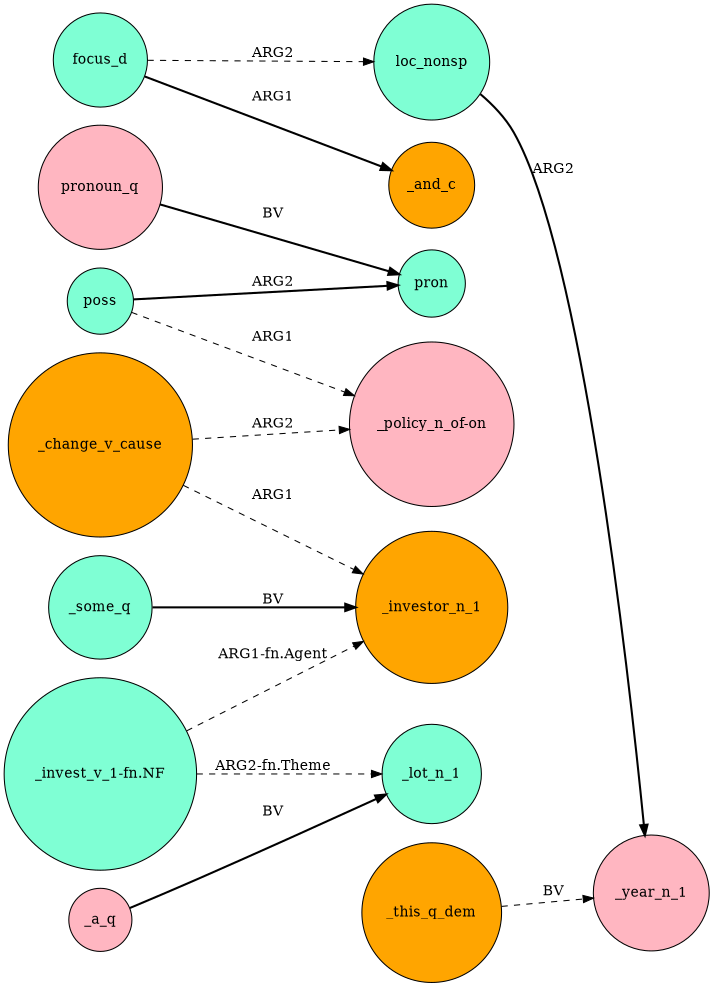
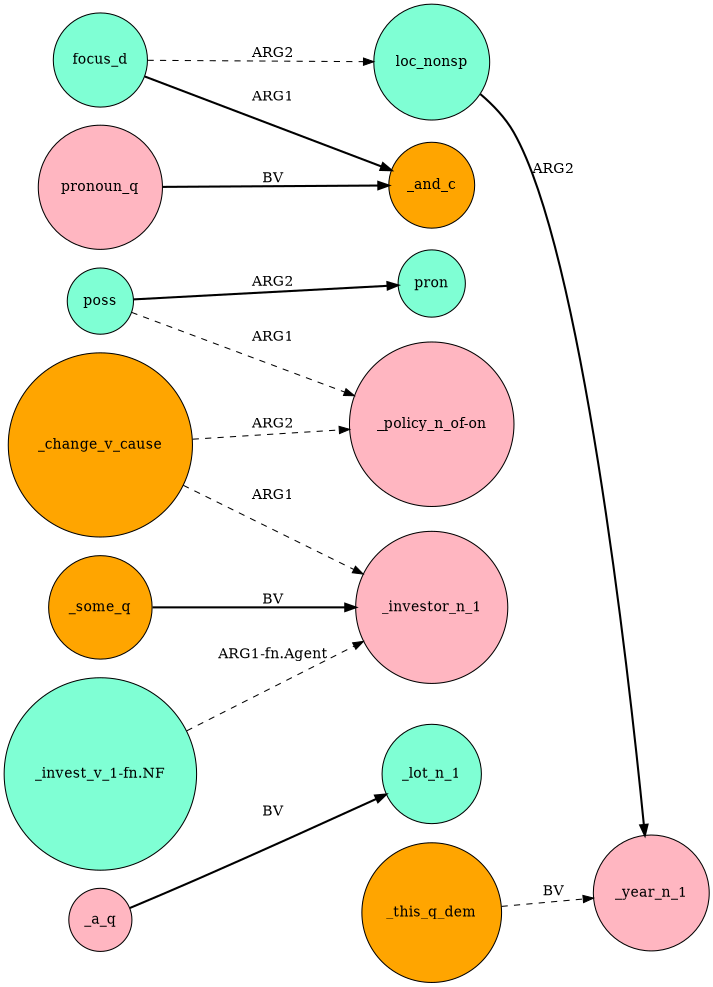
edge "pronoun_q" -> "pron": now "pronoun_q" -> "_and_c"
node "_some_q": fillcolor aquamarine -> orange
node "_investor_n_1": fillcolor orange -> lightpink
edge "_invest_v_1-fn.NF" -> "_lot_n_1": removed, label "ARG2-fn.Theme"
